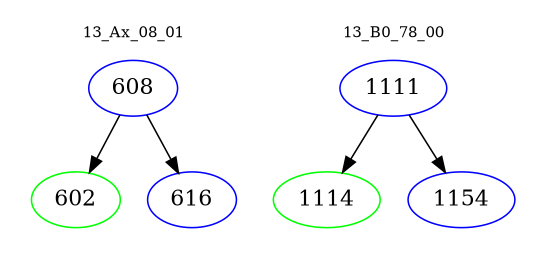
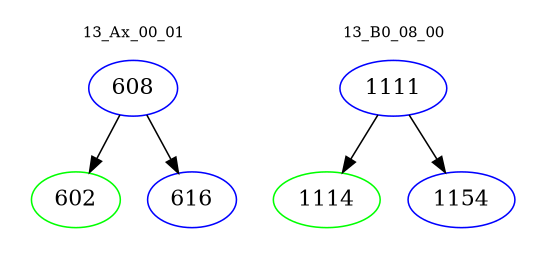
cluster "13_Ax_08_01": label "13_Ax_08_01" -> "13_Ax_00_01"
cluster "13_B0_78_00": label "13_B0_78_00" -> "13_B0_08_00"
